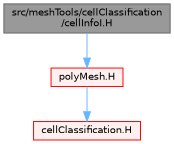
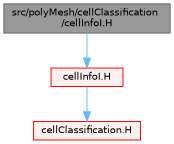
node "src/meshTools/cellClassification /cellInfoI.H": label "src/meshTools/cellClassification /cellInfoI.H" -> "src/polyMesh/cellClassification /cellInfoI.H"
node "polyMesh.H": label "polyMesh.H" -> "cellInfoI.H"
